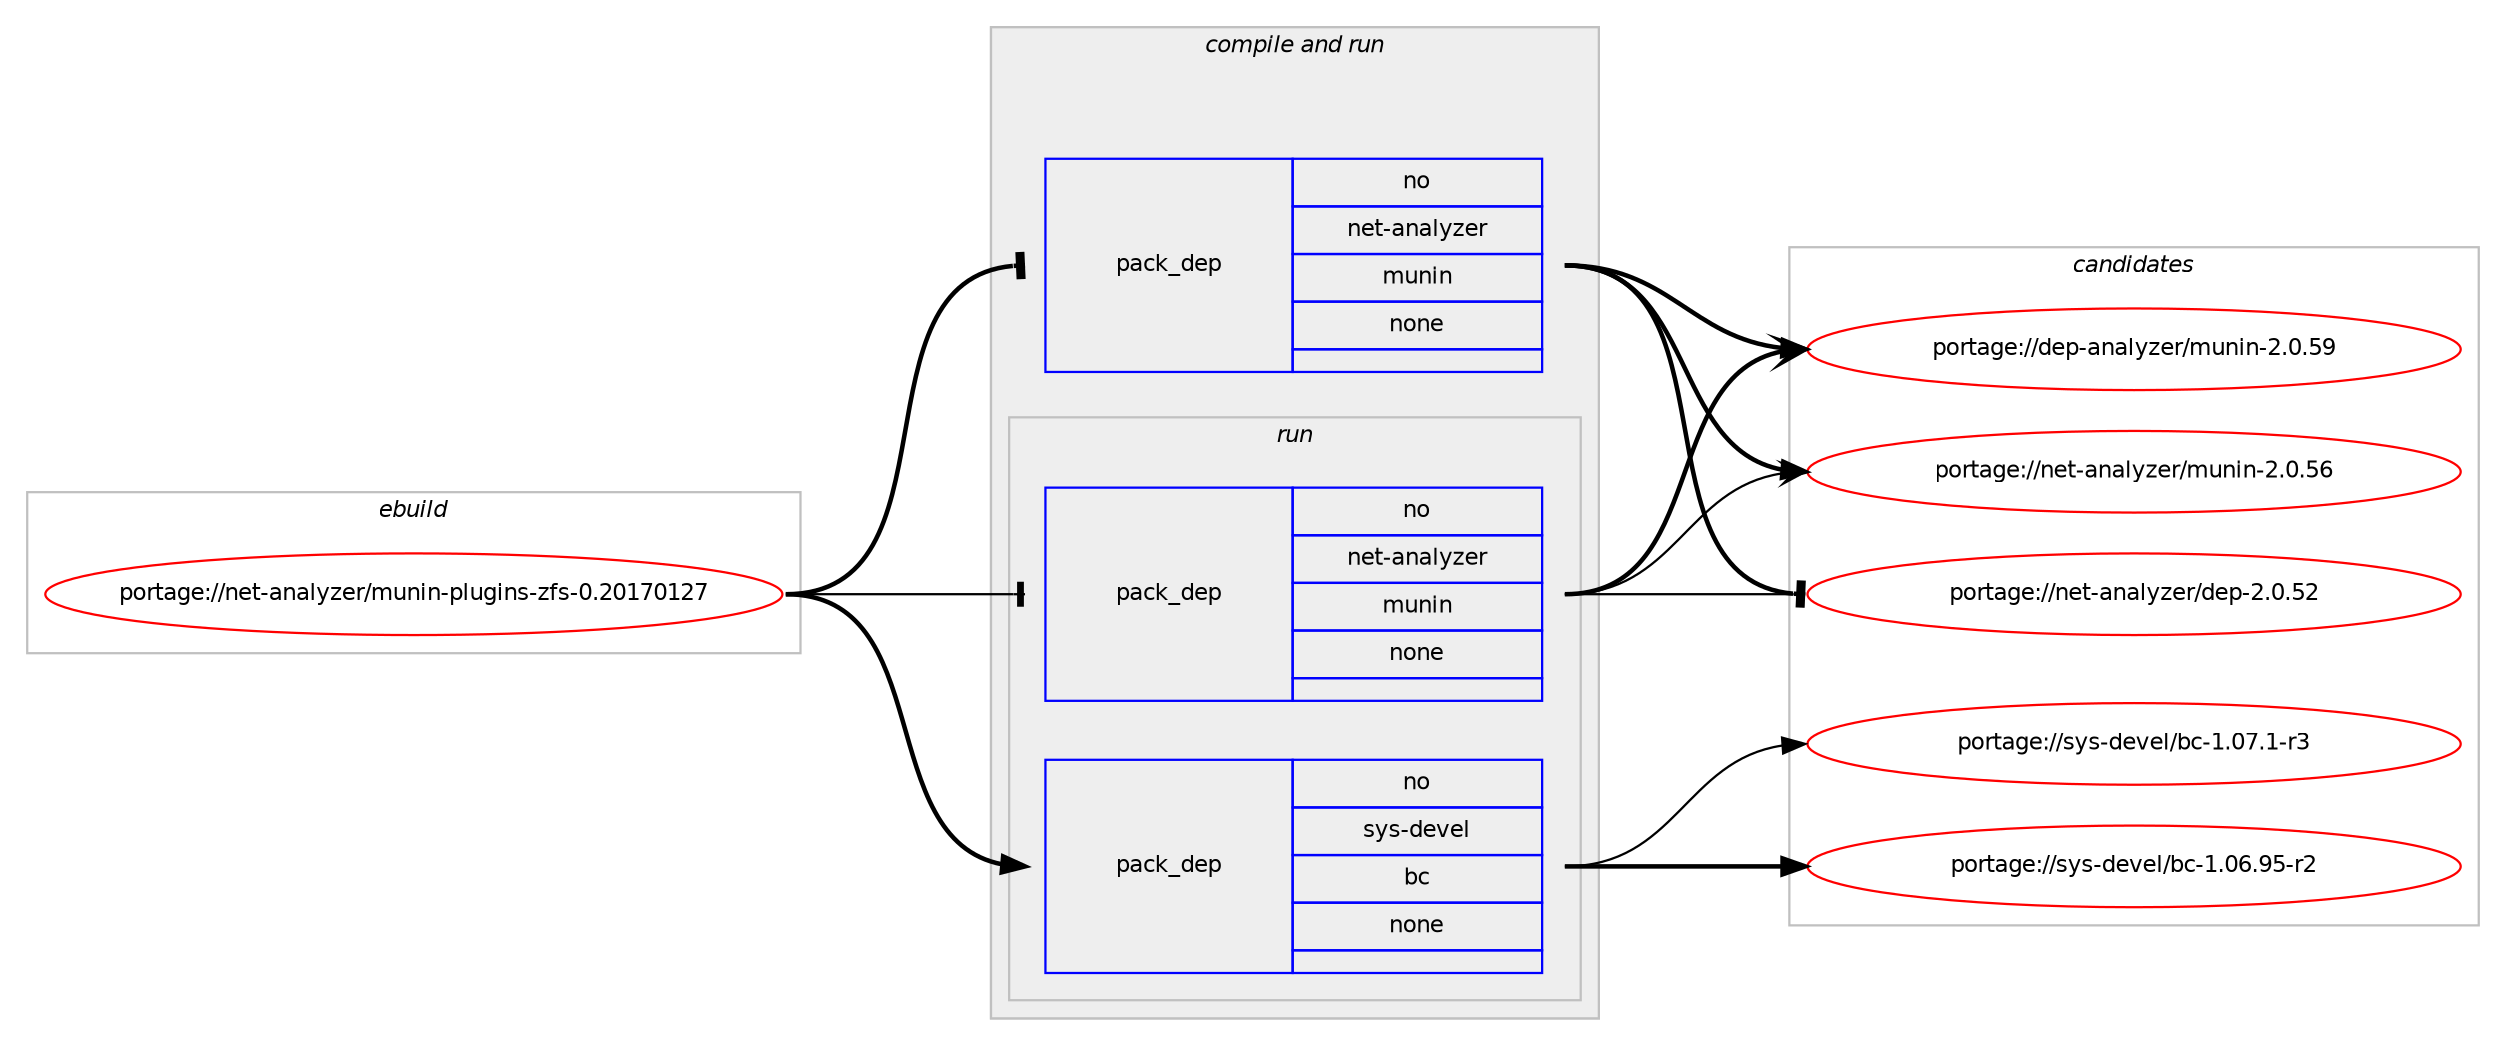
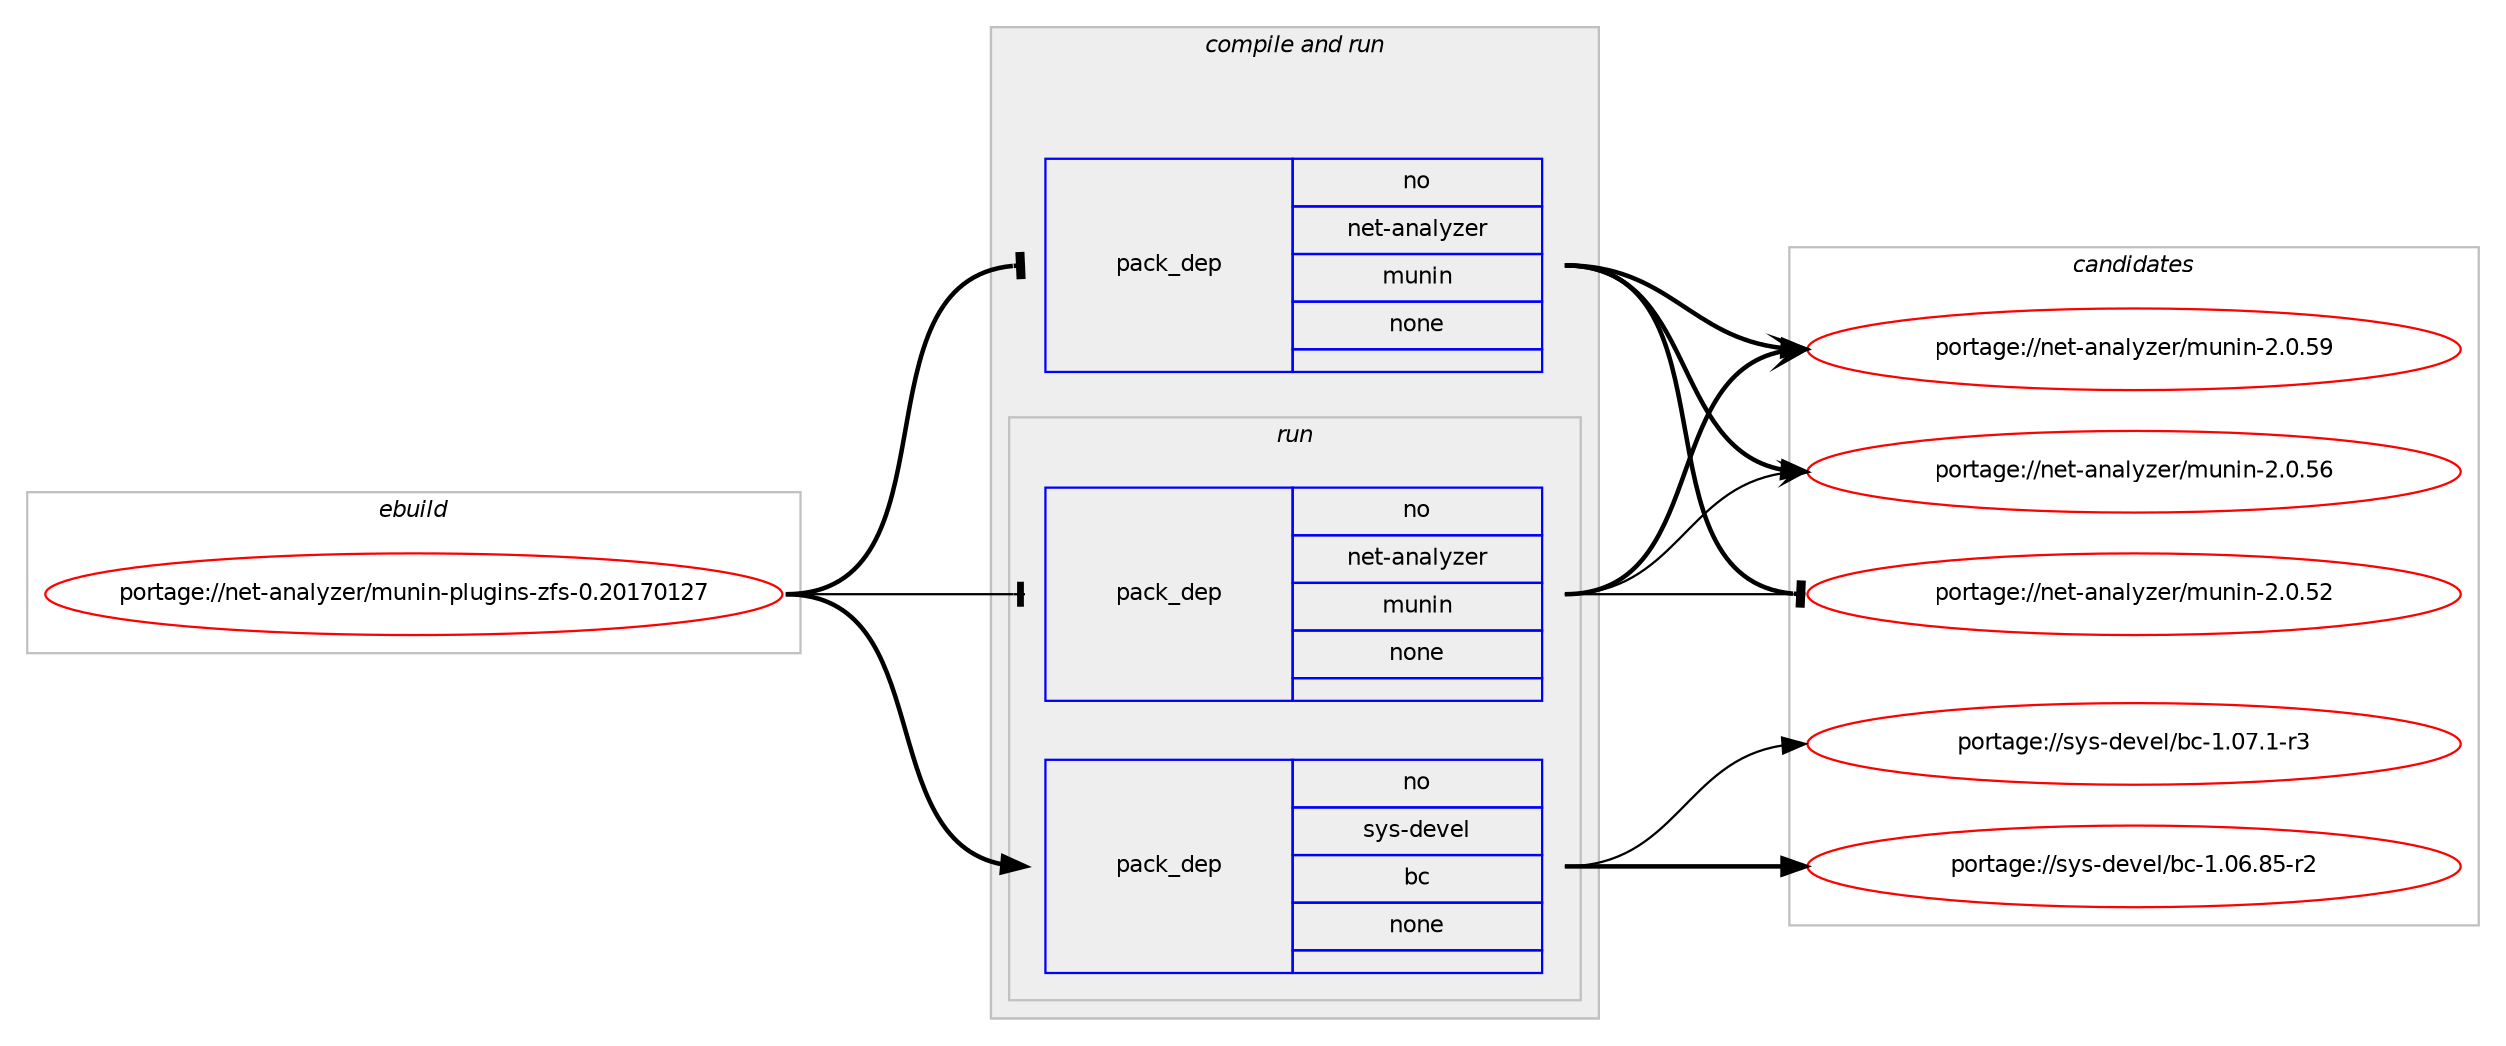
node "portage://dep-analyzer/munin-2.0.59": label "portage://dep-analyzer/munin-2.0.59" -> "portage://net-analyzer/munin-2.0.59"
node "portage://net-analyzer/dep-2.0.52": label "portage://net-analyzer/dep-2.0.52" -> "portage://net-analyzer/munin-2.0.52"
node "portage://sys-devel/bc-1.06.95-r2": label "portage://sys-devel/bc-1.06.95-r2" -> "portage://sys-devel/bc-1.06.85-r2"
